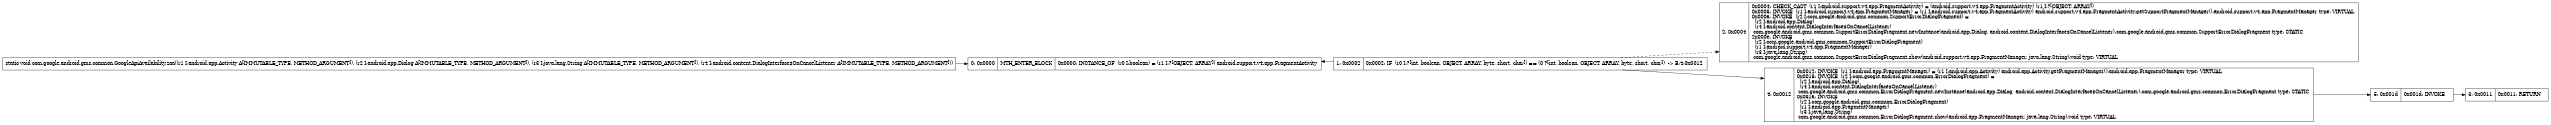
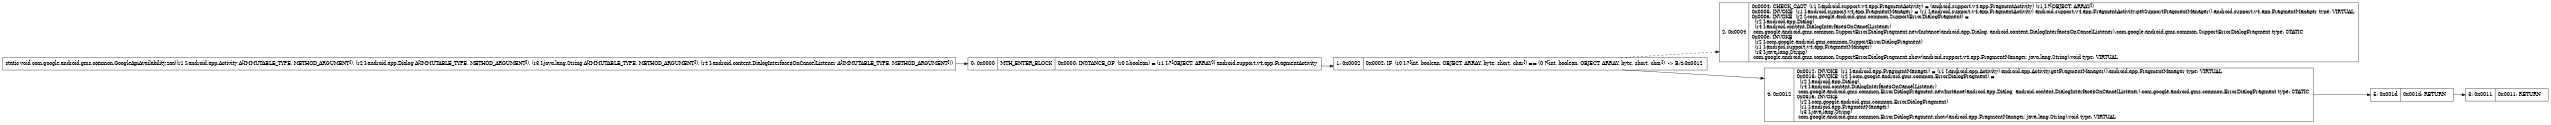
node "2: 0x0004": text "2x000e: INVOKE" -> "0x000e: INVOKE"
edge "1: 0x0002" -> "0: 0x0000": reversed
node "5: 0x001d": text "0x001d: INVOKE" -> "0x001d: RETURN"
